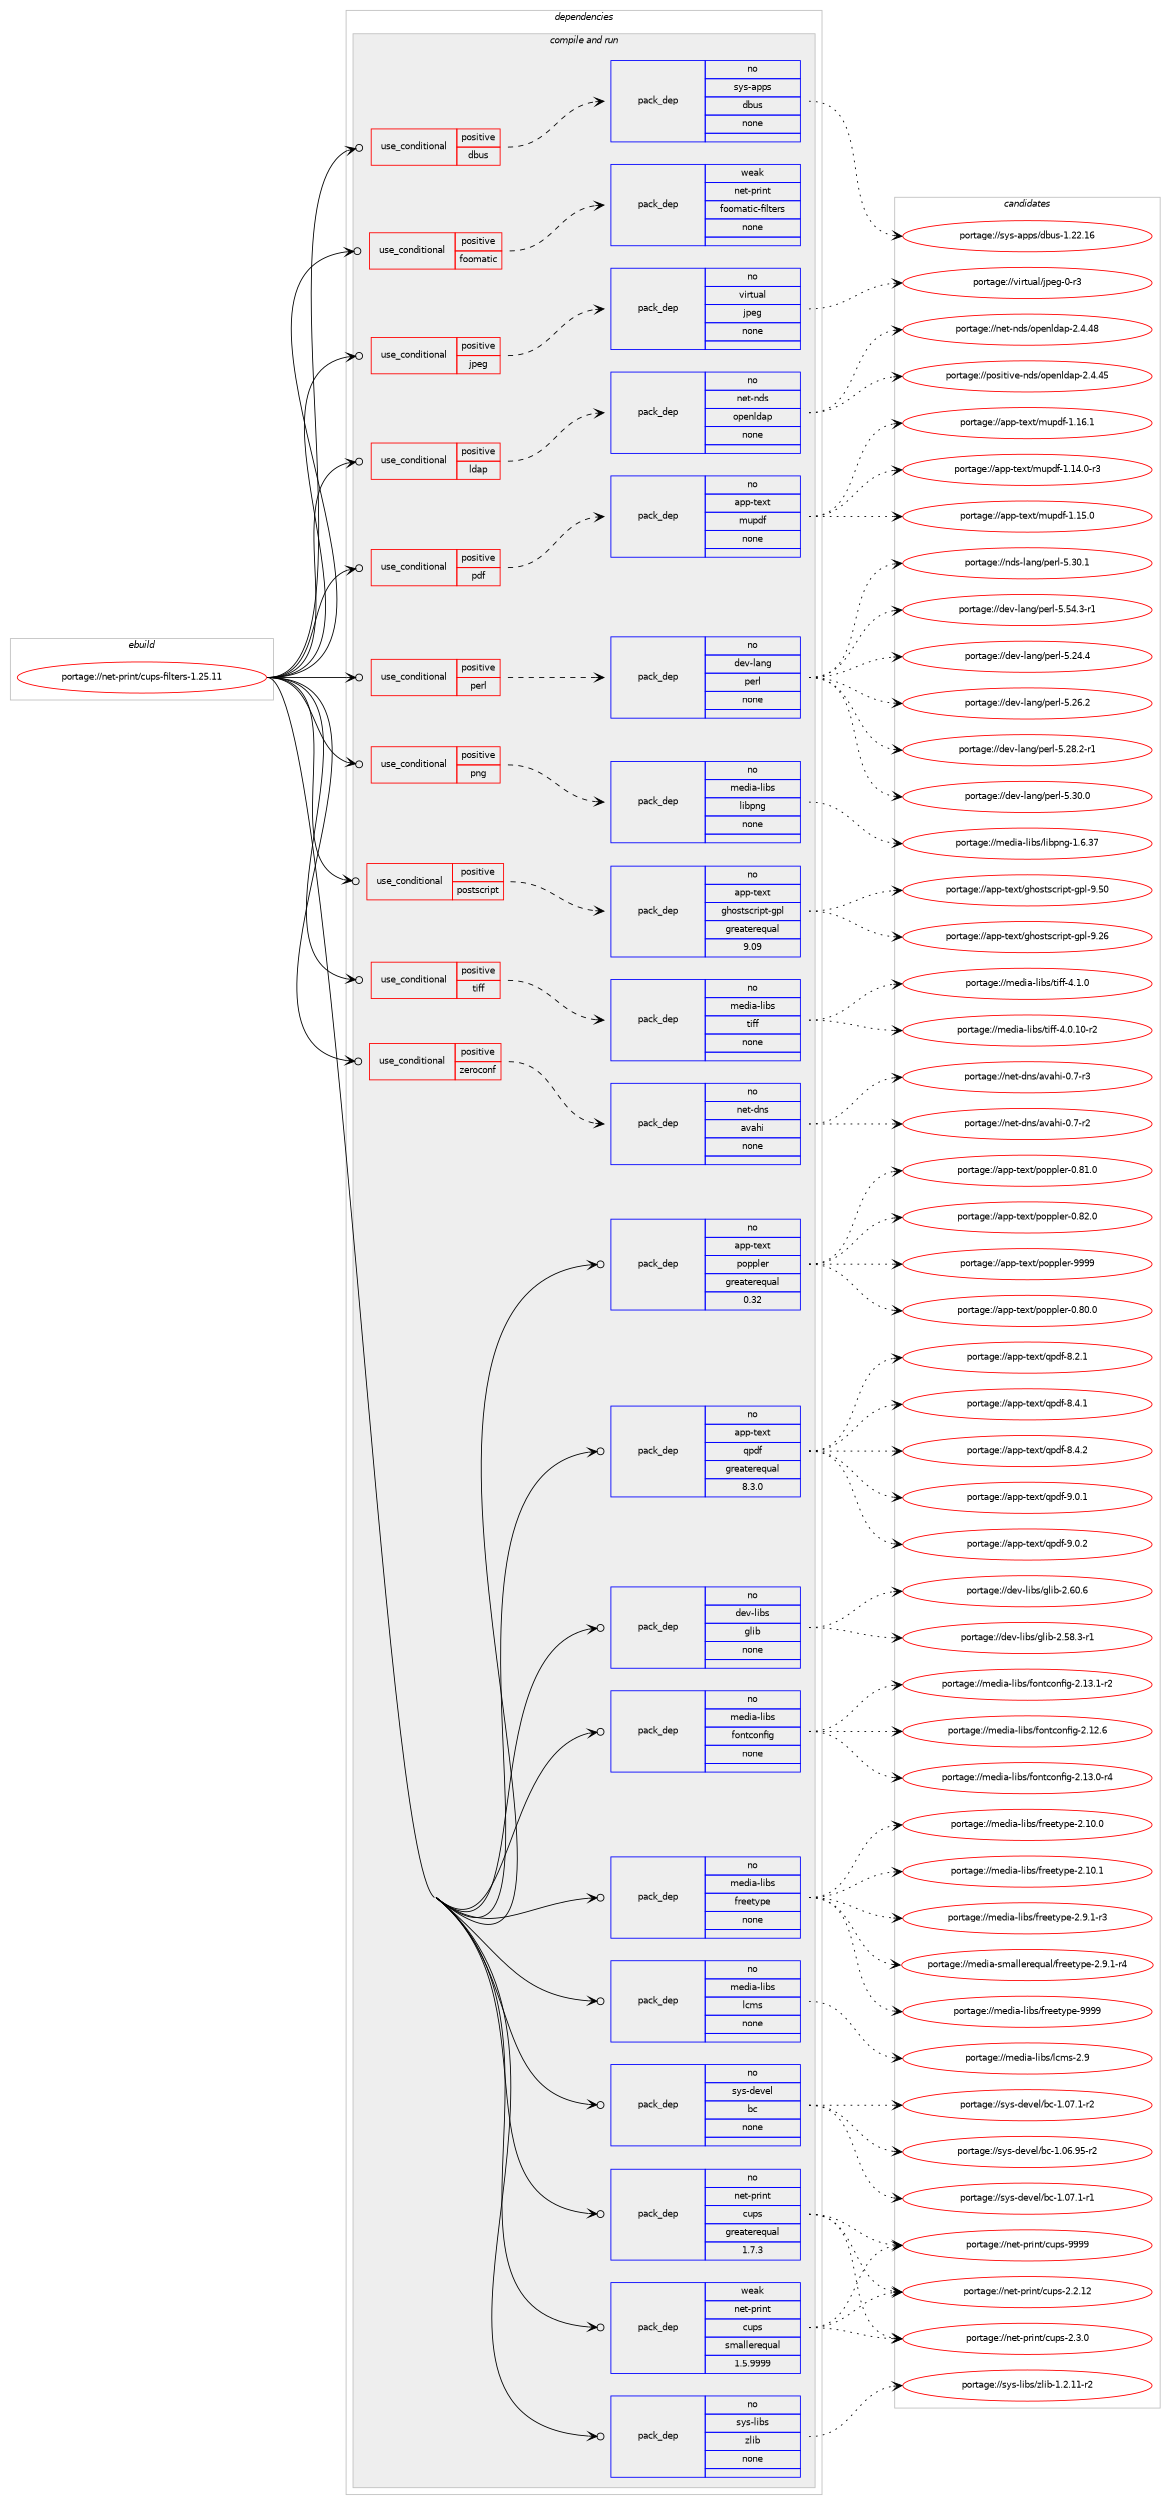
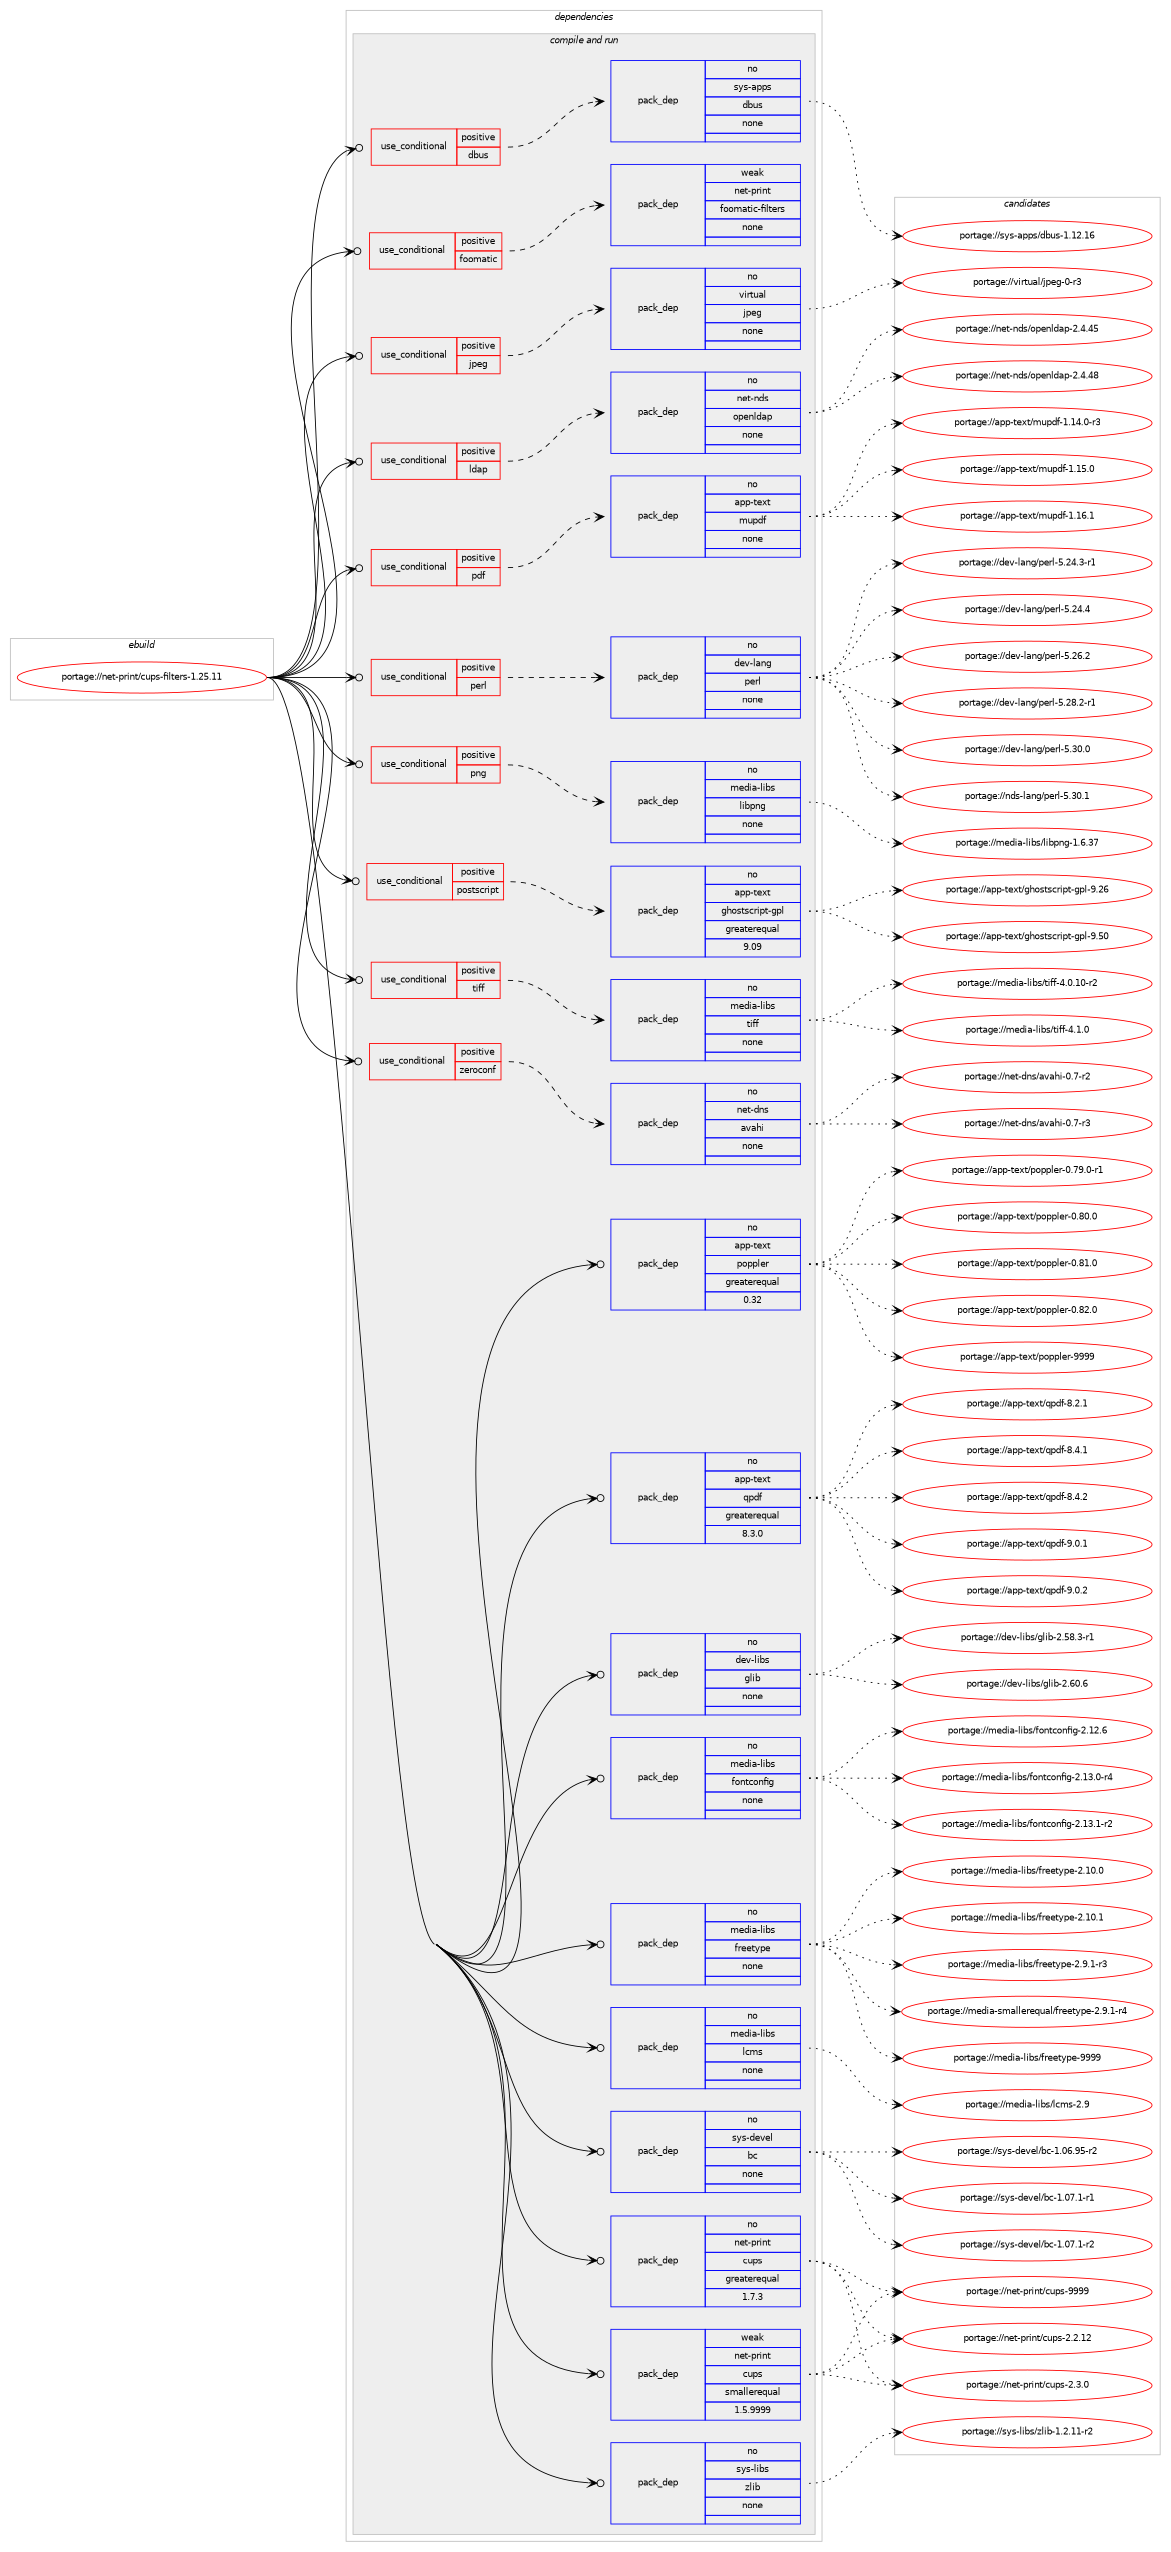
node "portage://sys-apps/dbus-1.22.16": label "portage://sys-apps/dbus-1.22.16" -> "portage://sys-apps/dbus-1.12.16"
node "portage://positive-nds/openldap-2.4.45": label "portage://positive-nds/openldap-2.4.45" -> "portage://net-nds/openldap-2.4.45"
node "portage://dev-lang/perl-5.54.3-r1": label "portage://dev-lang/perl-5.54.3-r1" -> "portage://dev-lang/perl-5.24.3-r1"
node "portage://app-text/poppler-0.79.0-r1": added
